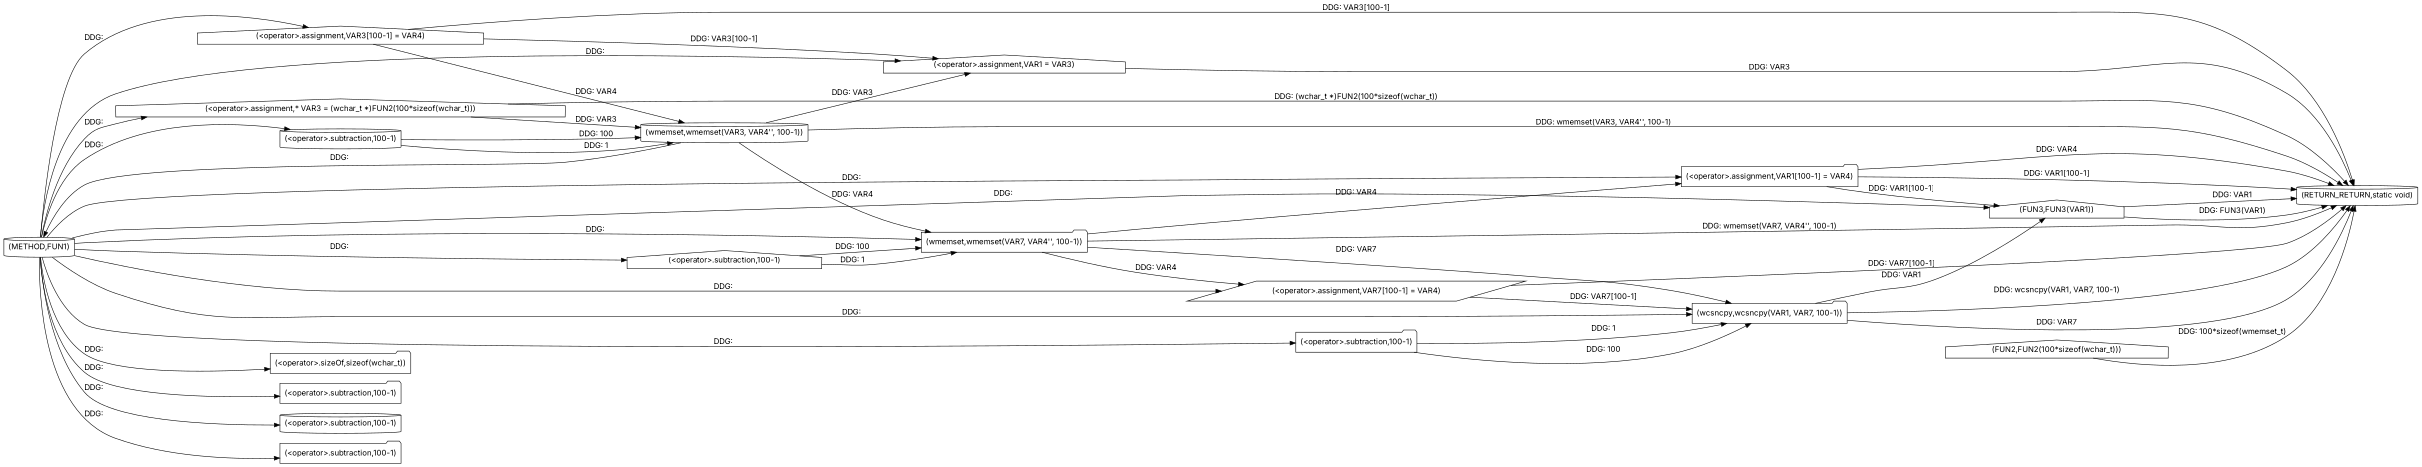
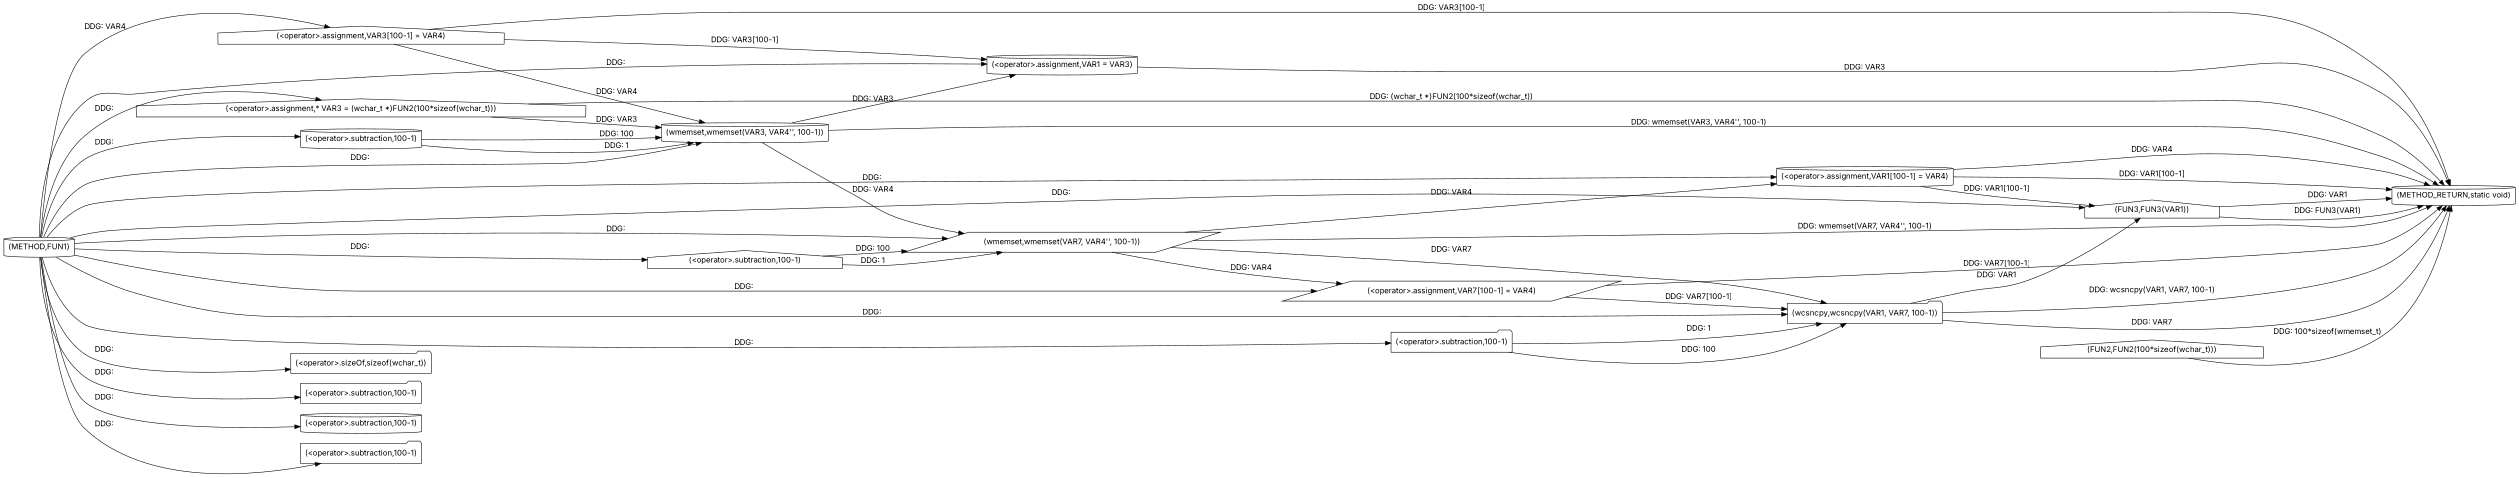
edge "(METHOD,FUN1)" -> "(<operator>.assignment,VAR3[100-1] = VAR4)": label "DDG: " -> "DDG: VAR4"
node "(<operator>.assignment,VAR1 = VAR3)": shape house -> cylinder
edge "(wmemset,wmemset(VAR3, VAR4'', 100-1))" -> "(METHOD,FUN1)": reversed
node "(<operator>.assignment,VAR1[100-1] = VAR4)": shape folder -> cylinder
node "(RETURN_RETURN,static void)": label "(RETURN_RETURN,static void)" -> "(METHOD_RETURN,static void)"
node "(wmemset,wmemset(VAR7, VAR4'', 100-1))": shape folder -> parallelogram
